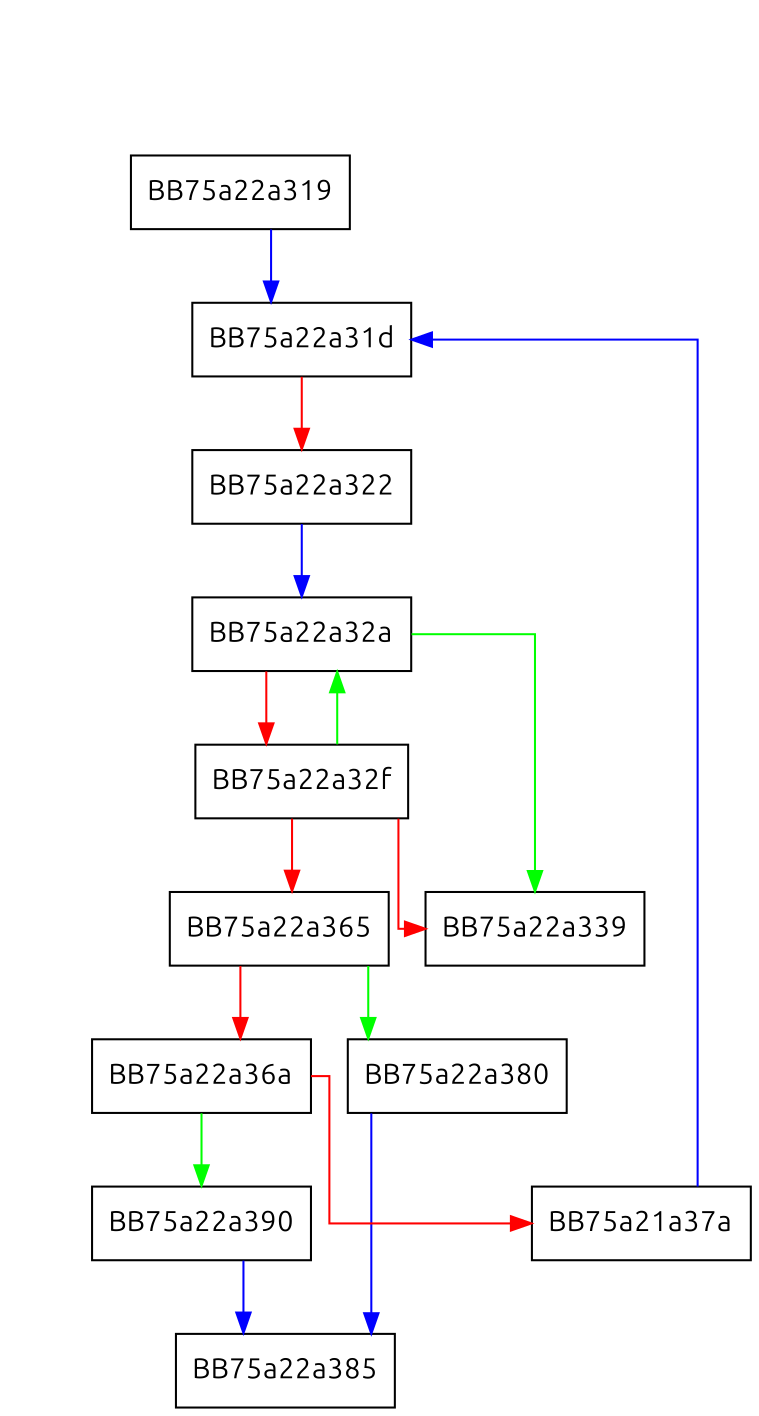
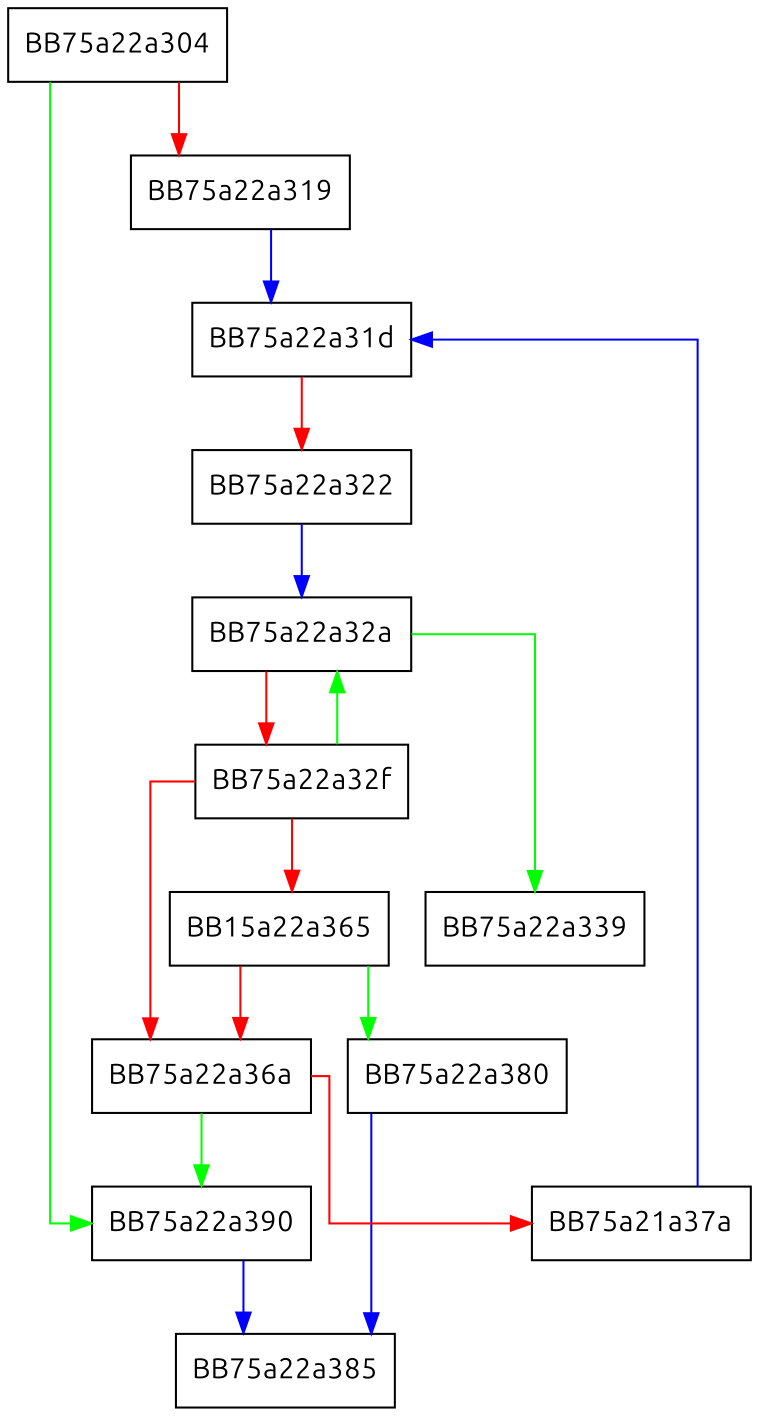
node "BB75a22a304": added
edge "BB75a22a32f" -> "BB75a22a339": now "BB75a22a32f" -> "BB75a22a36a"
node "BB75a22a365": label "BB75a22a365" -> "BB15a22a365"
